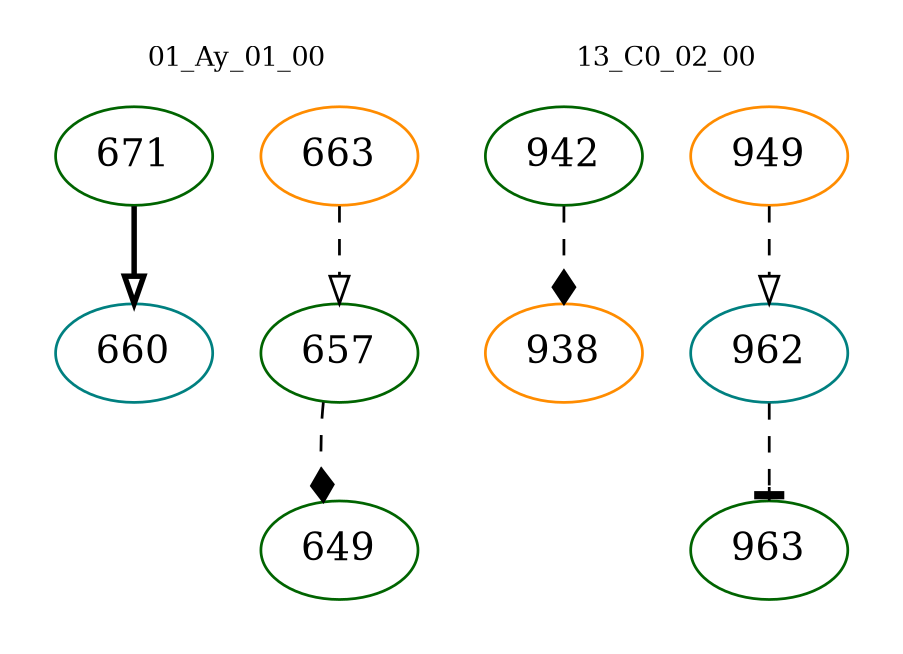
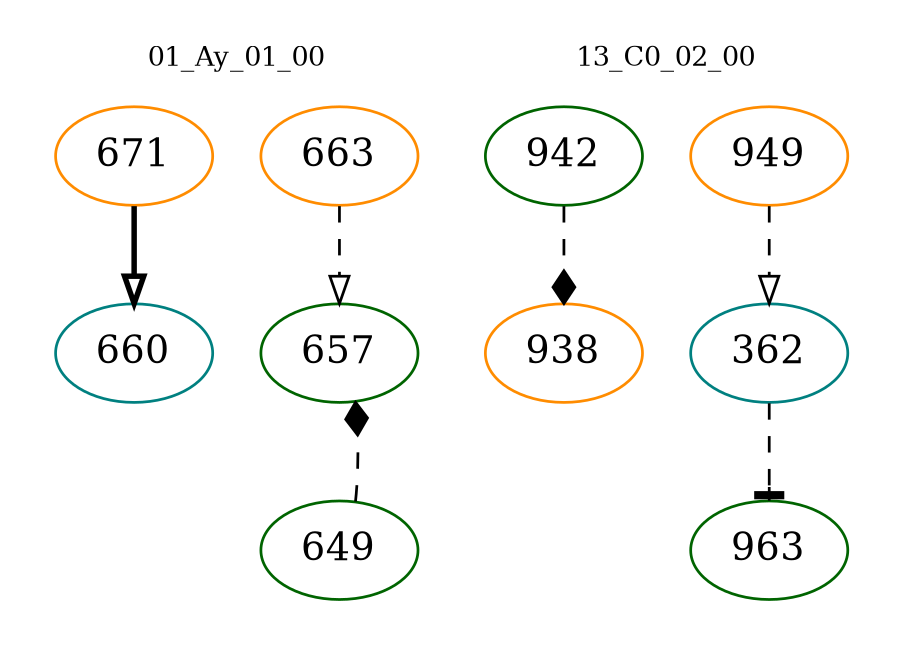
node "671": color darkgreen -> darkorange
node "962": label "962" -> "362"
edge "657" -> "649": reversed
